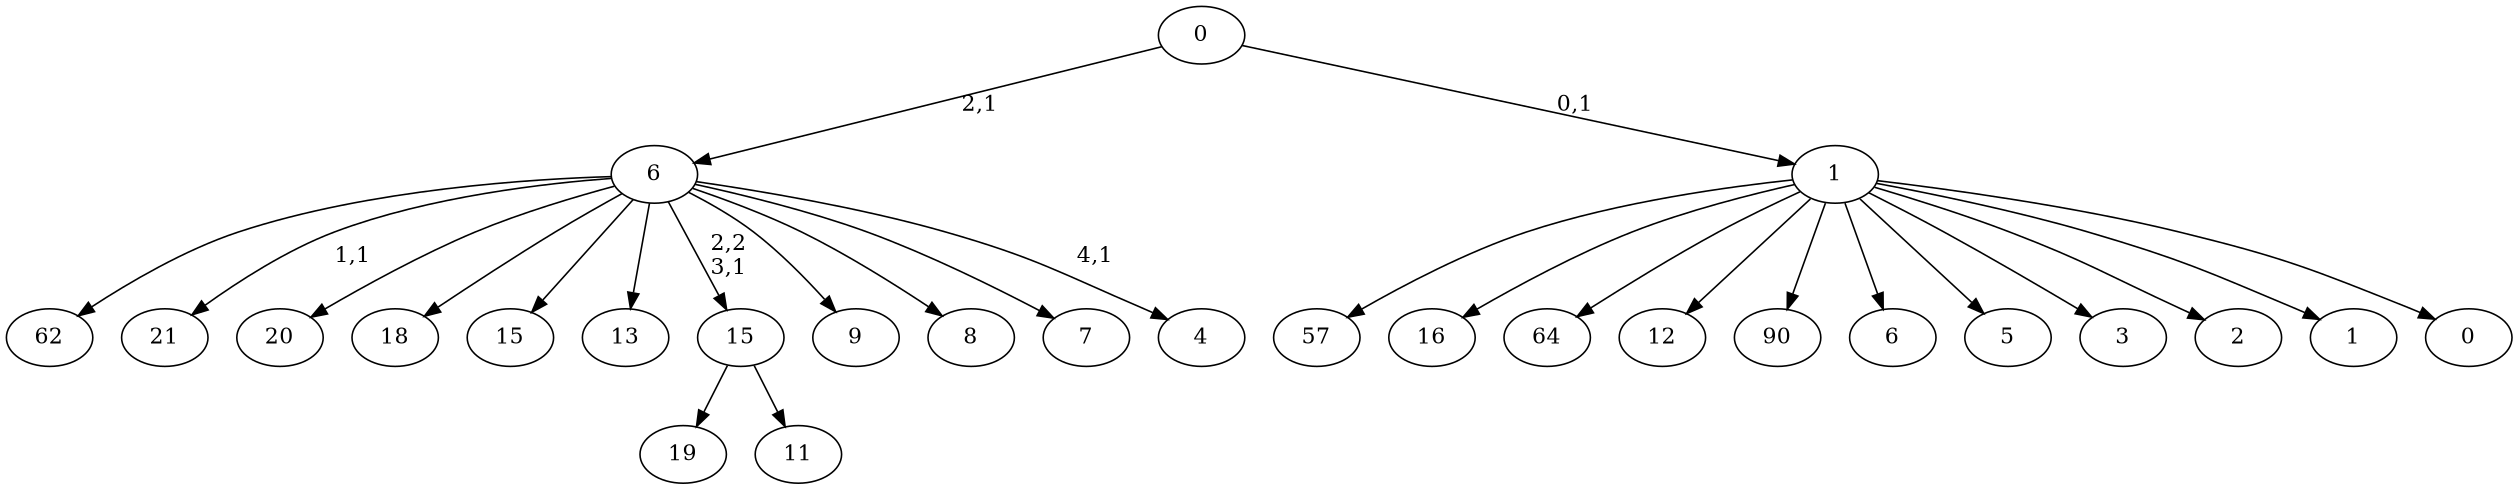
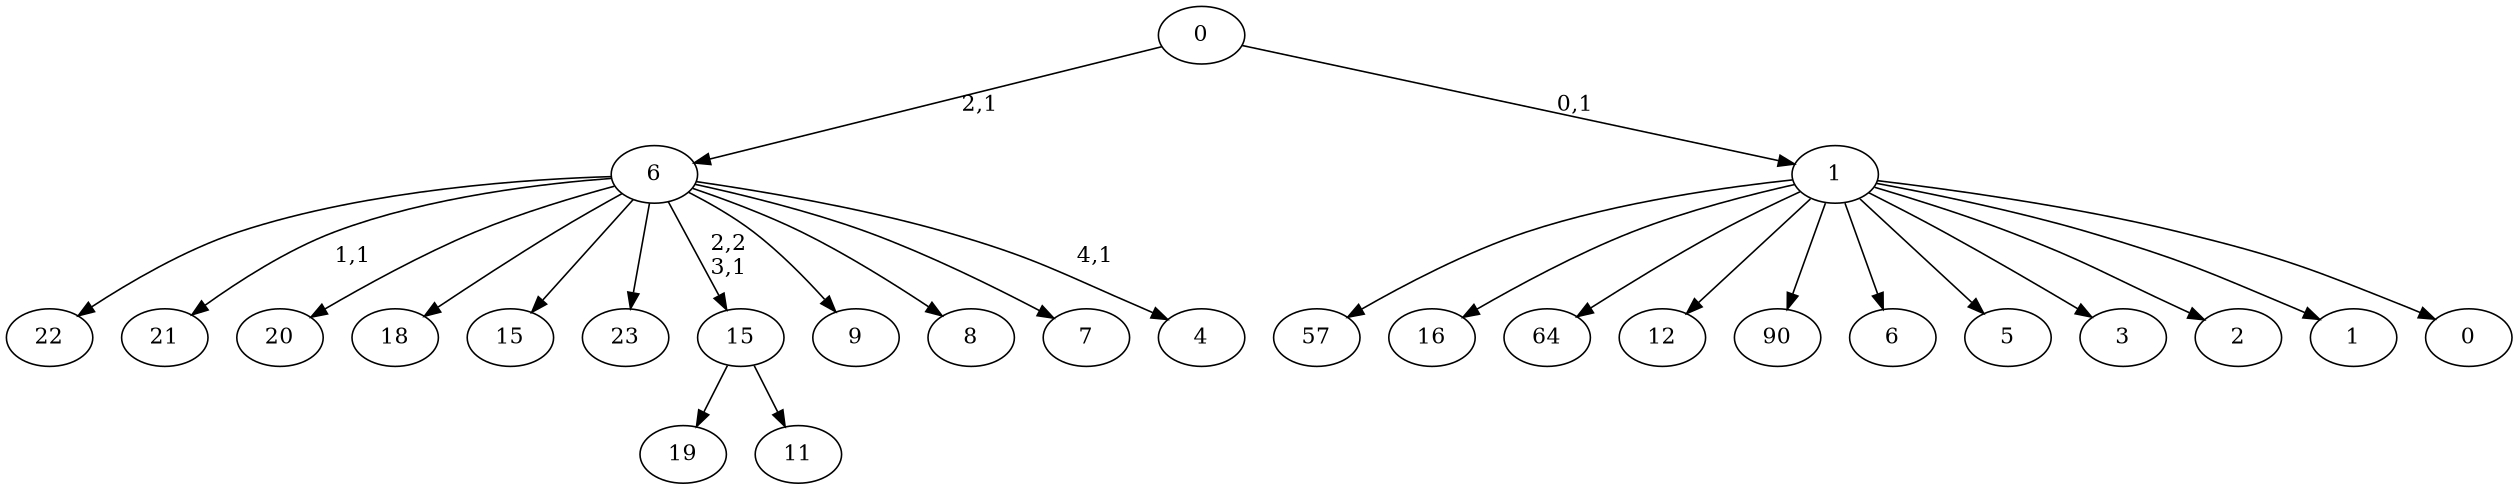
node "62": label "62" -> "22"
node "13": label "13" -> "23"
